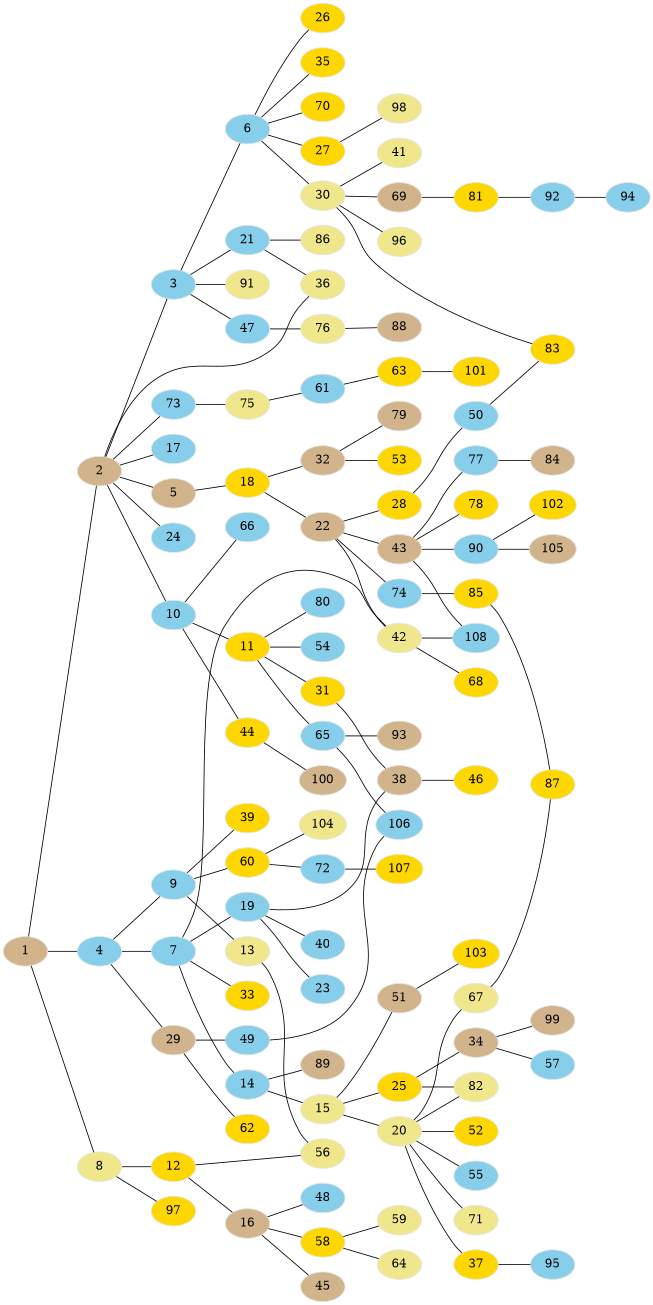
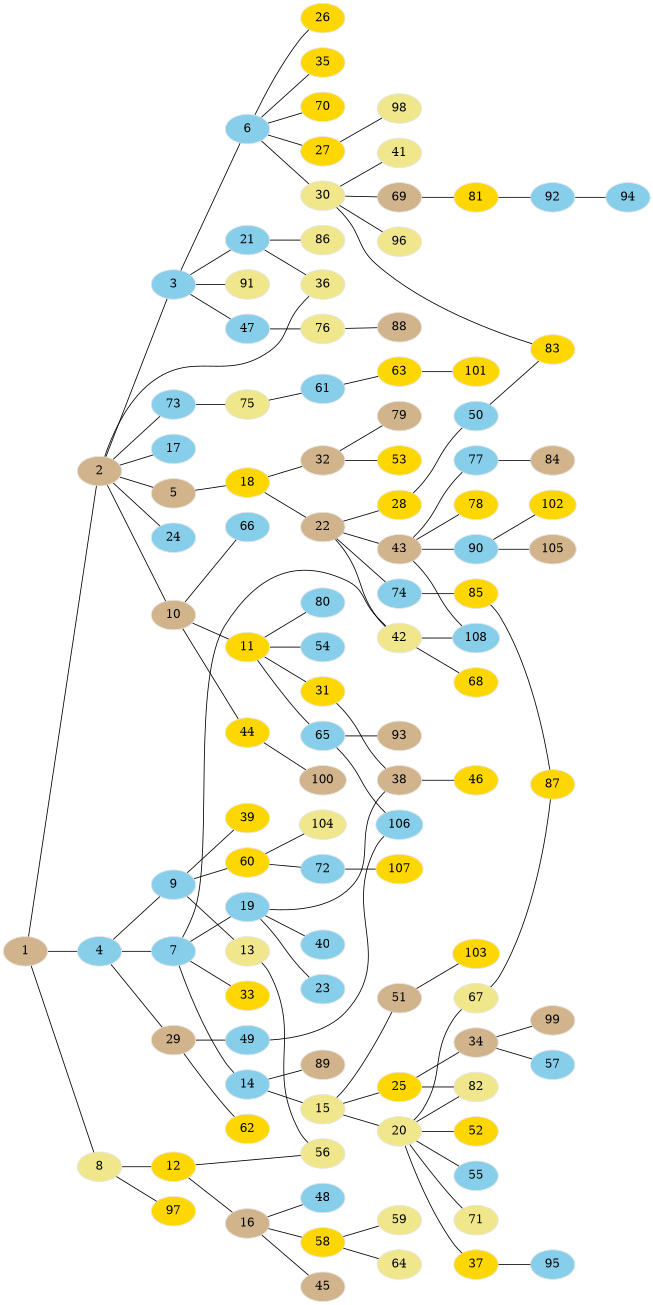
node "10": fillcolor skyblue -> tan
